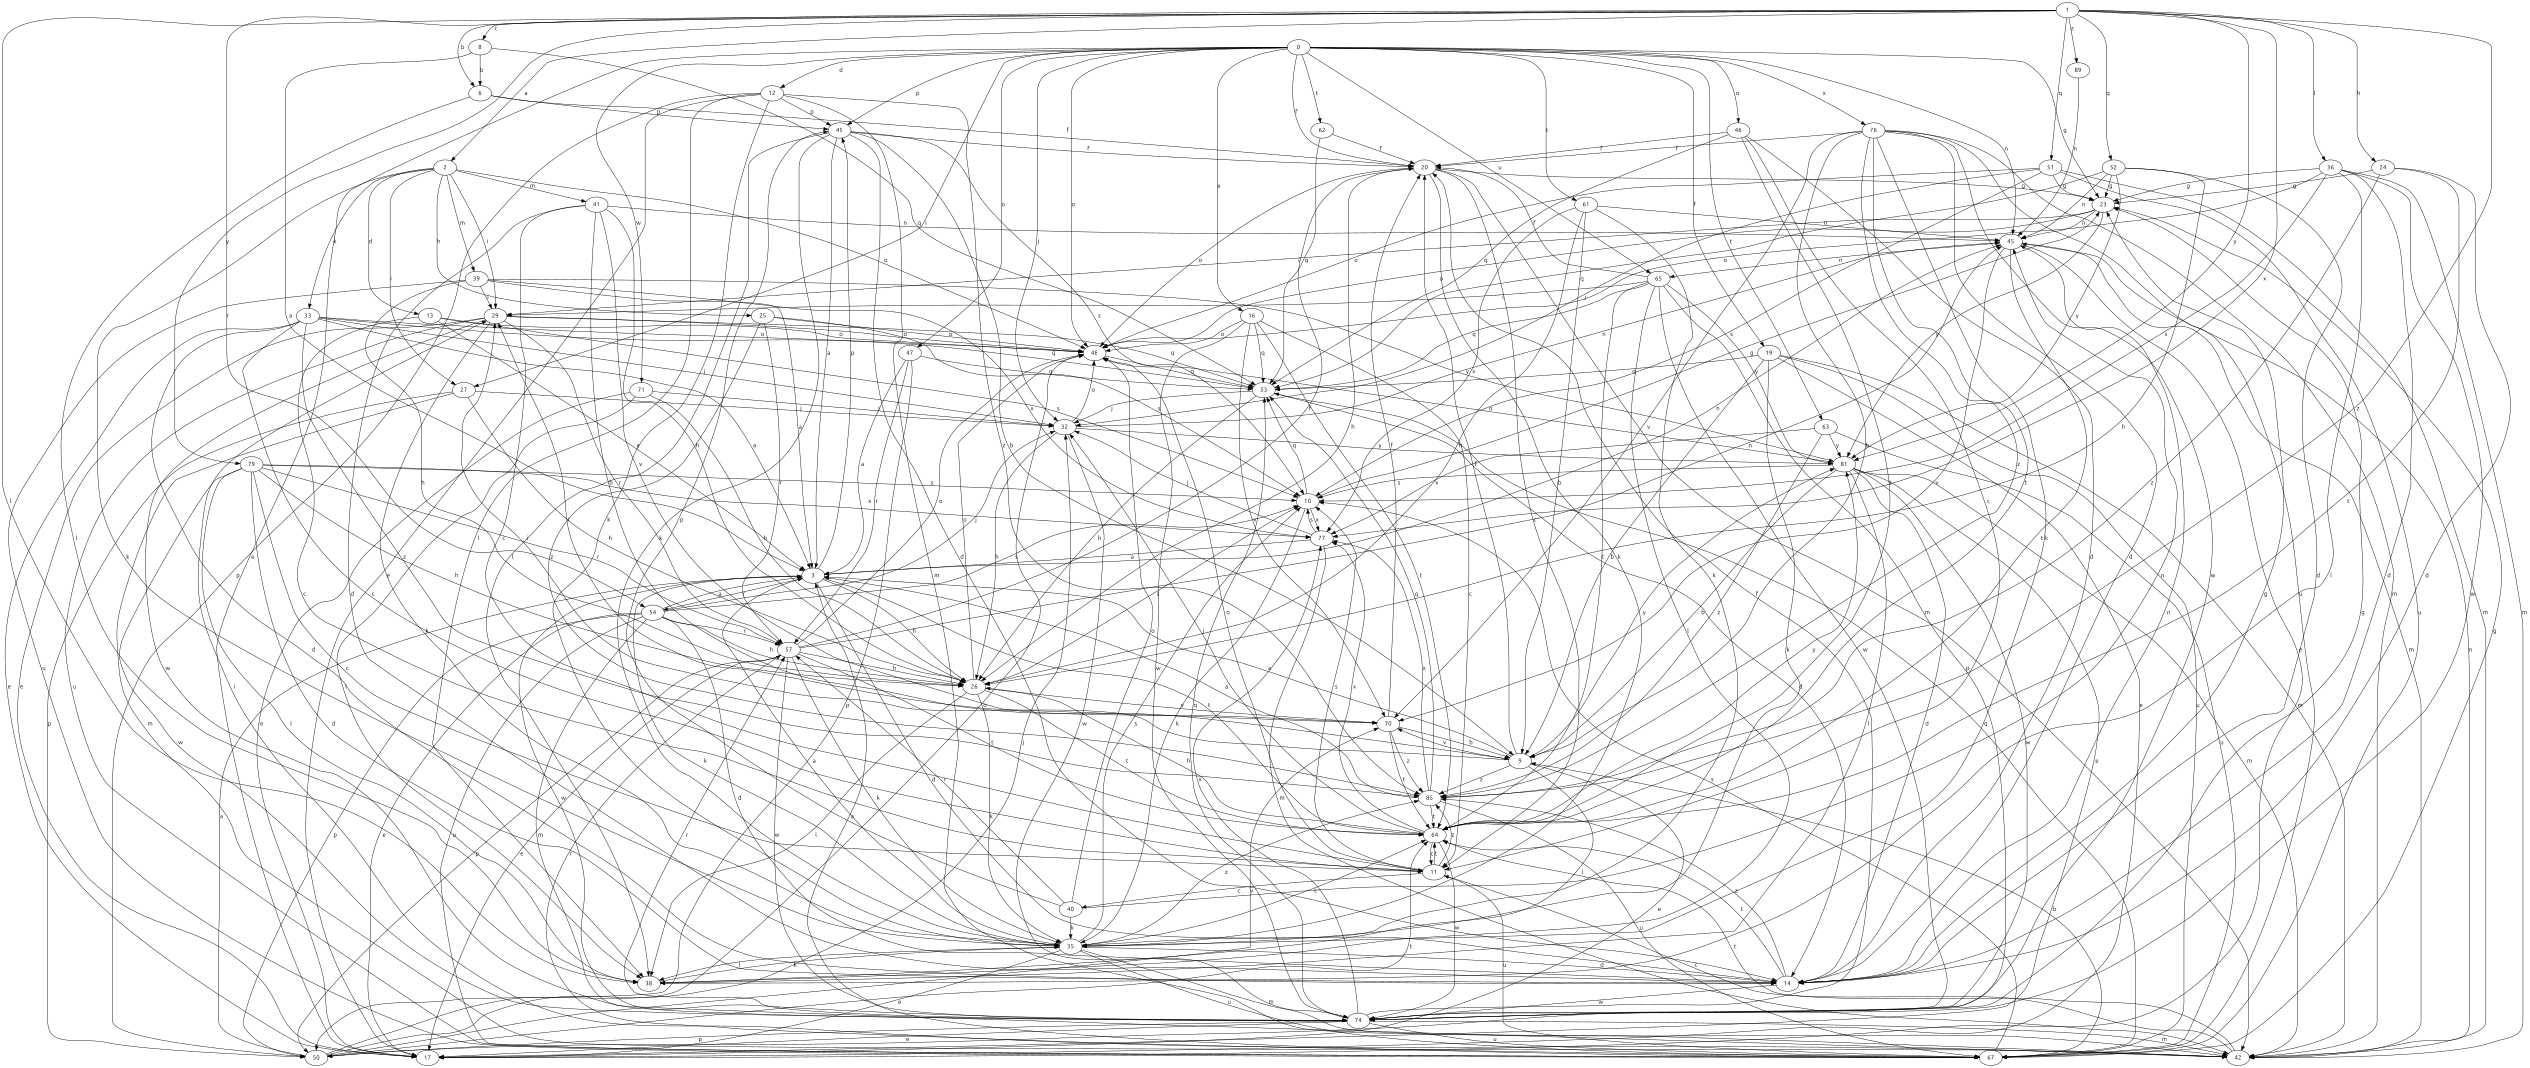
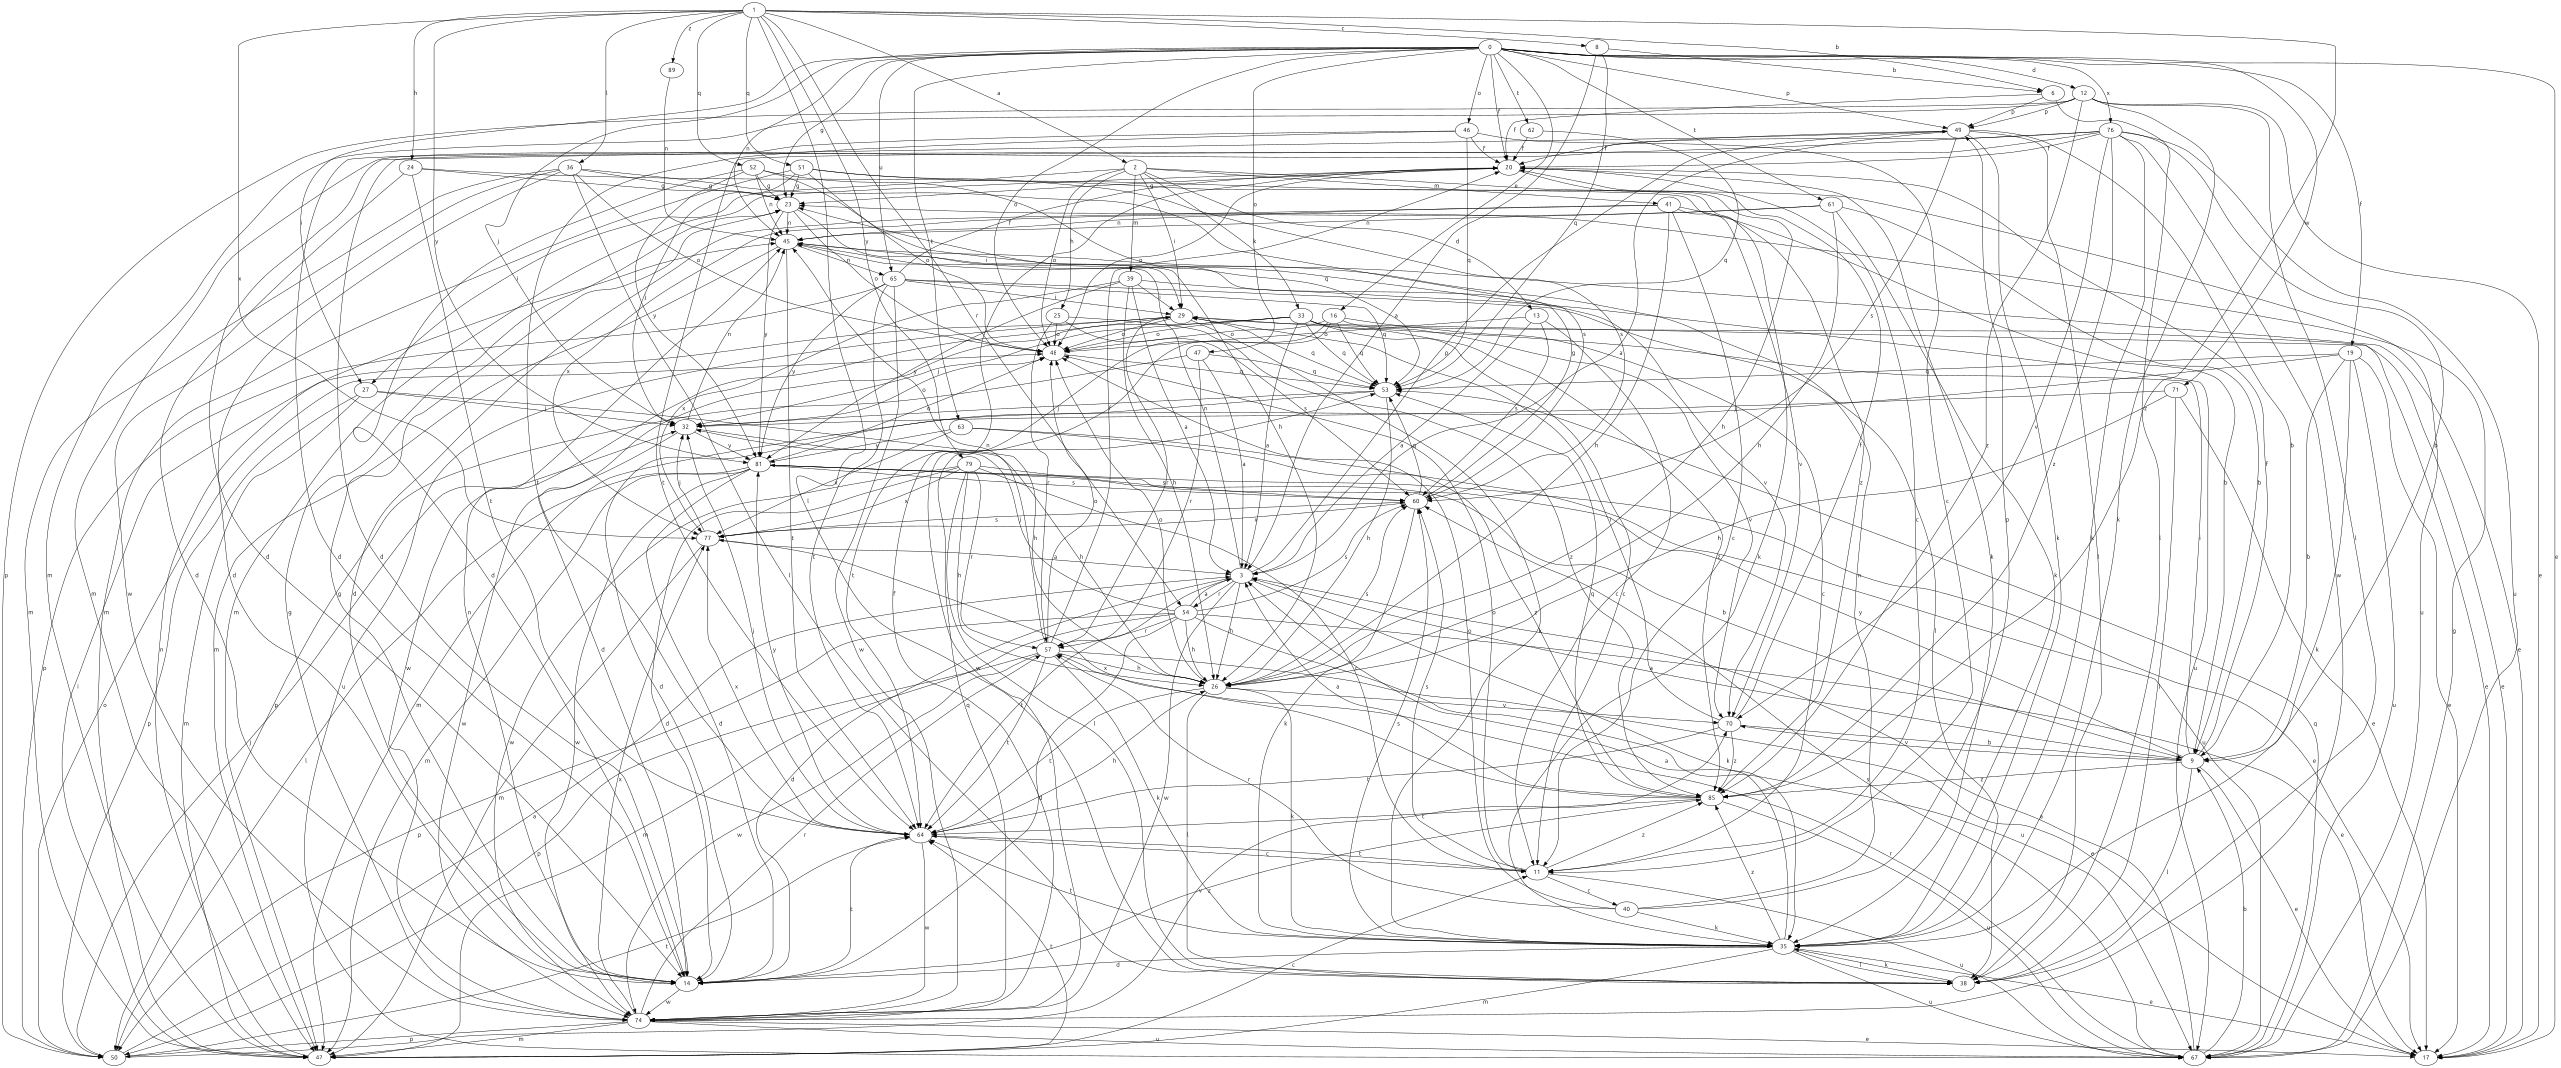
node "10": label "10" -> "60"
edge "81" -> "38": now "81" -> "50"
